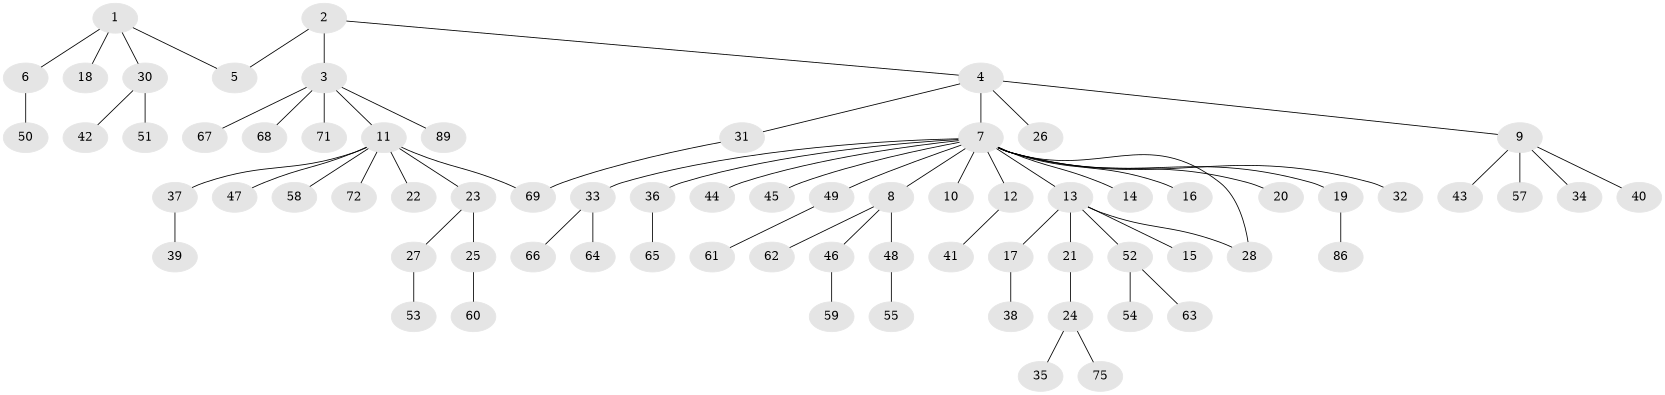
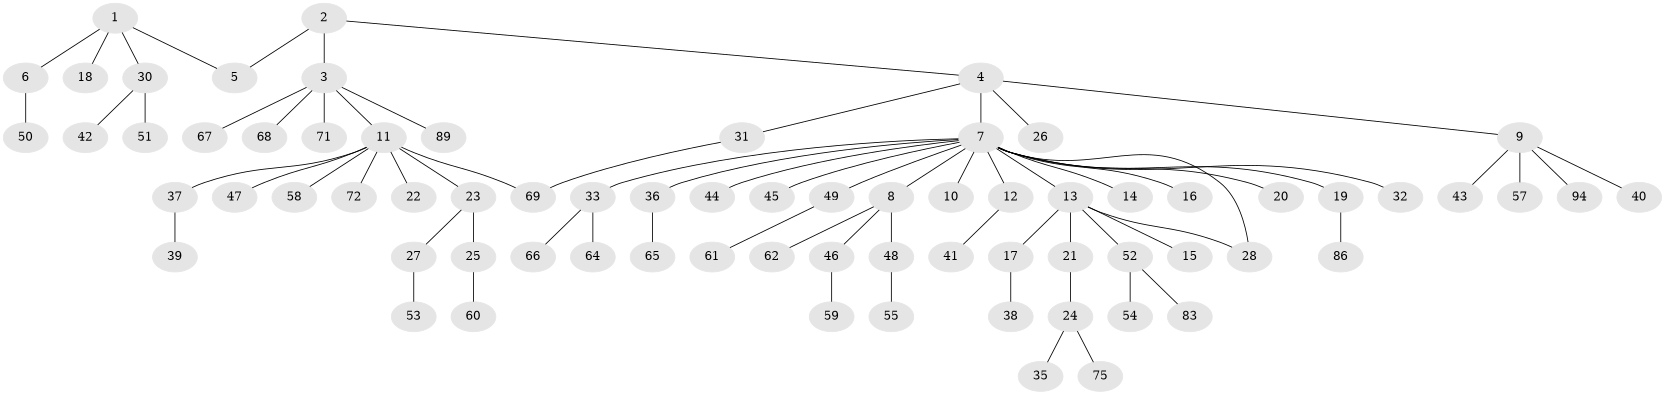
node "34": label "34" -> "94"
node "63": label "63" -> "83"
